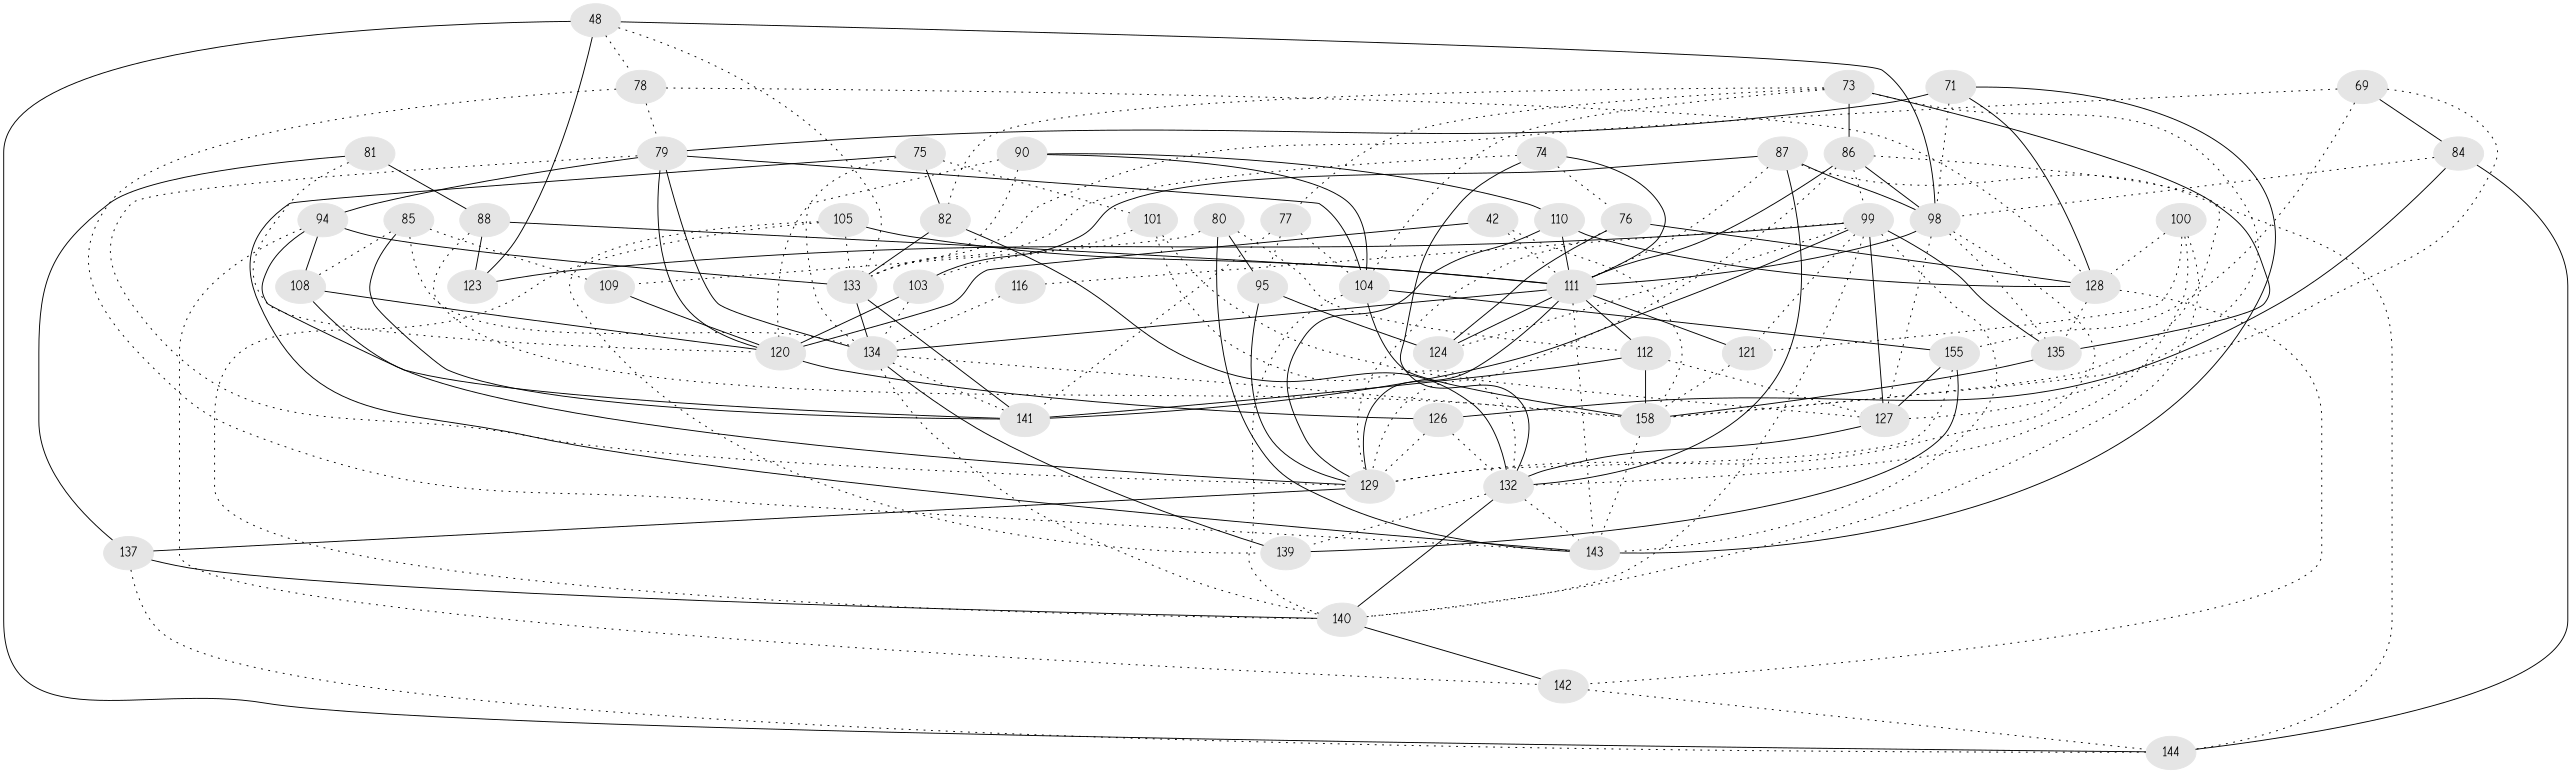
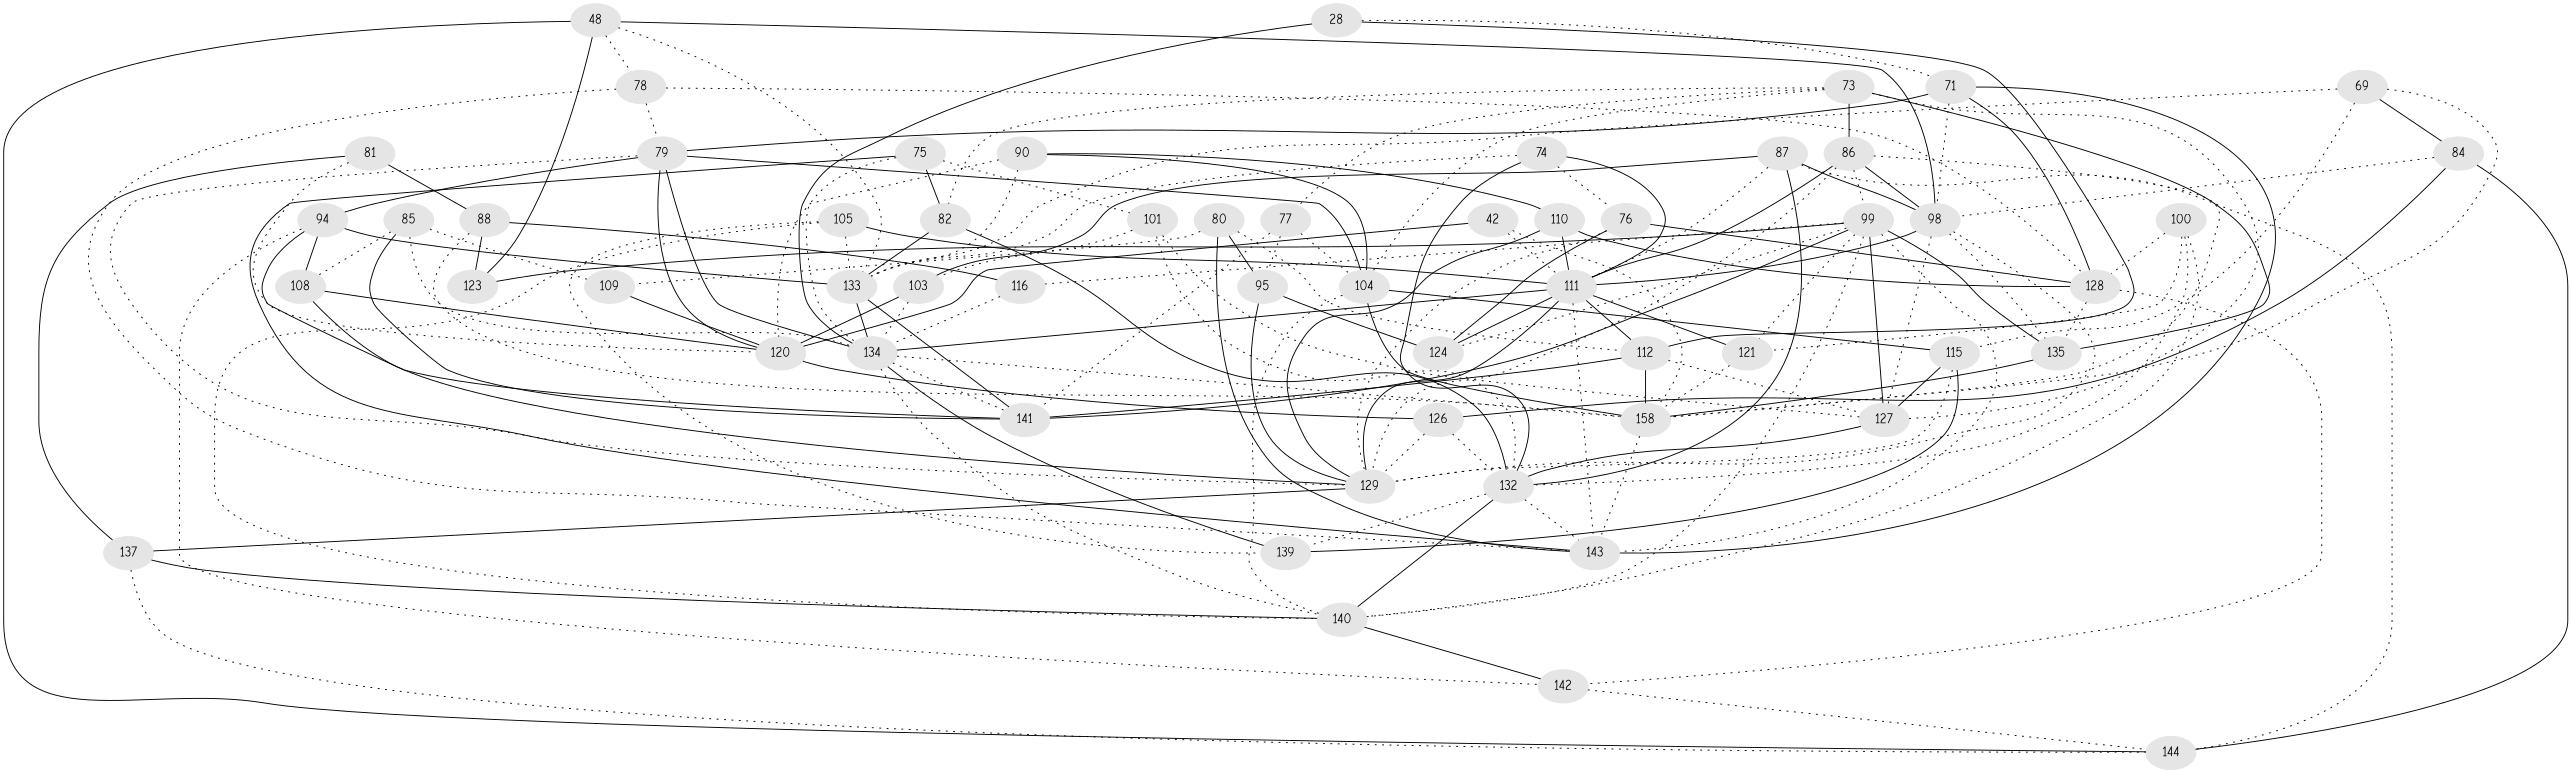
node "28": added
edge "88" -- "111": now "88" -- "116"
node "155": label "155" -> "115"
